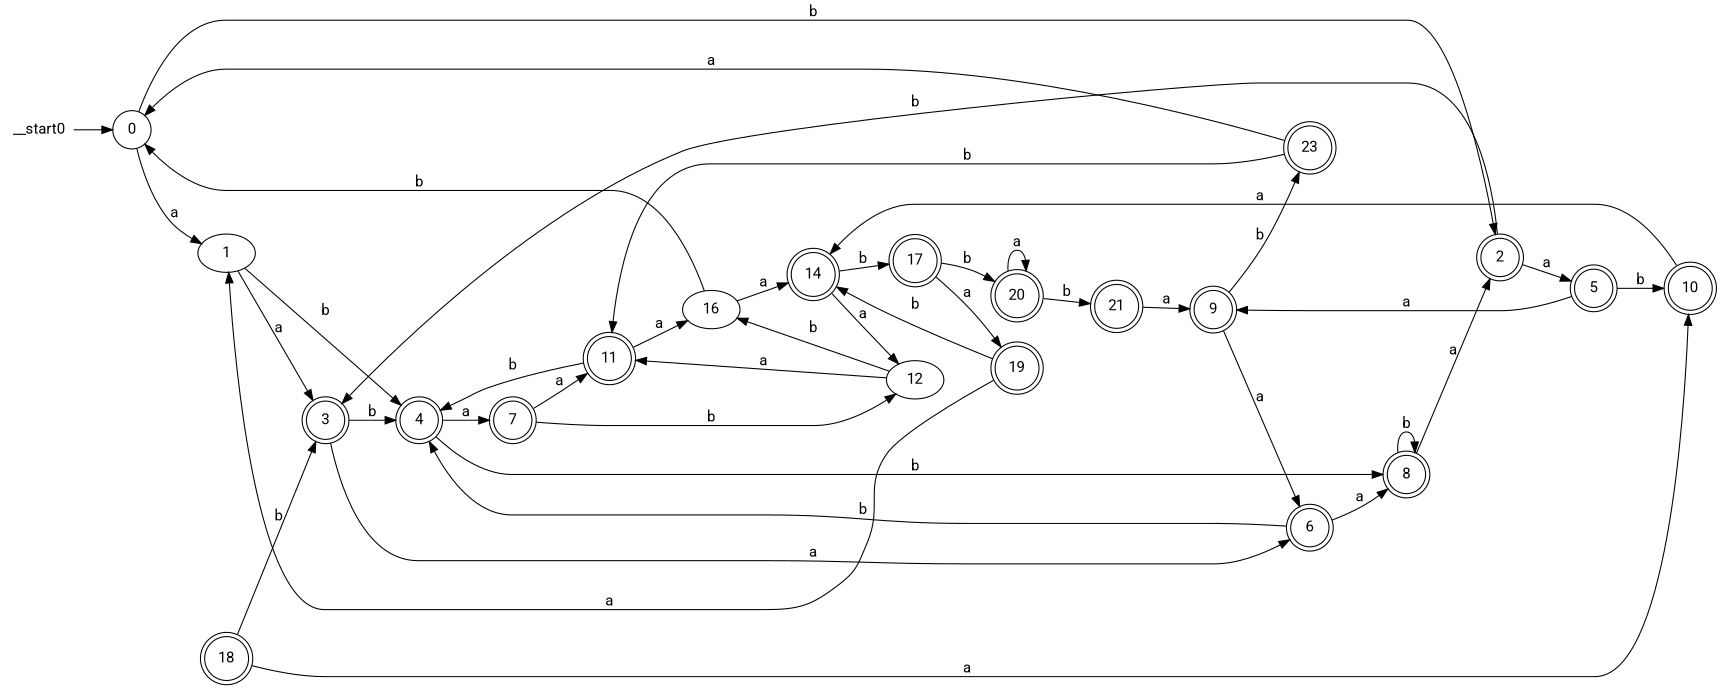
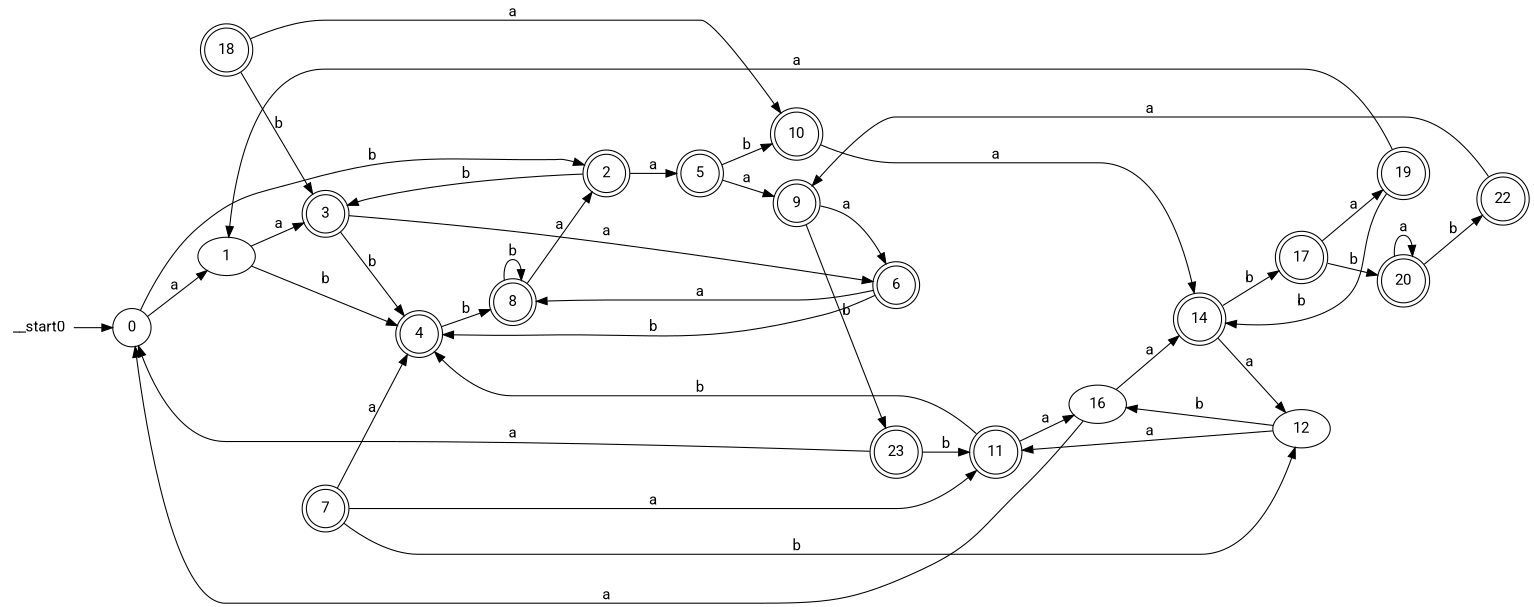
edge "16" -> "0": label "b" -> "a"
node "21": label "21" -> "22"
edge "4" -> "7": reversed
